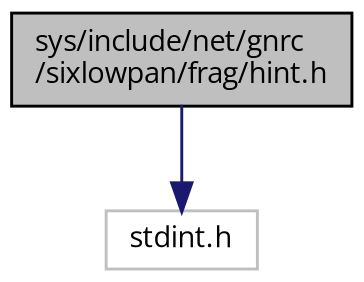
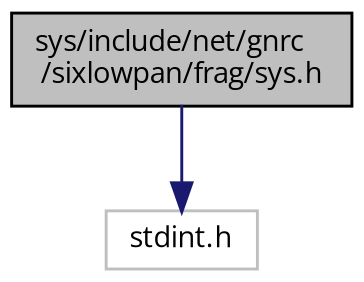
node "sys/include/net/gnrc /sixlowpan/frag/hint.h": label "sys/include/net/gnrc /sixlowpan/frag/hint.h" -> "sys/include/net/gnrc /sixlowpan/frag/sys.h"
